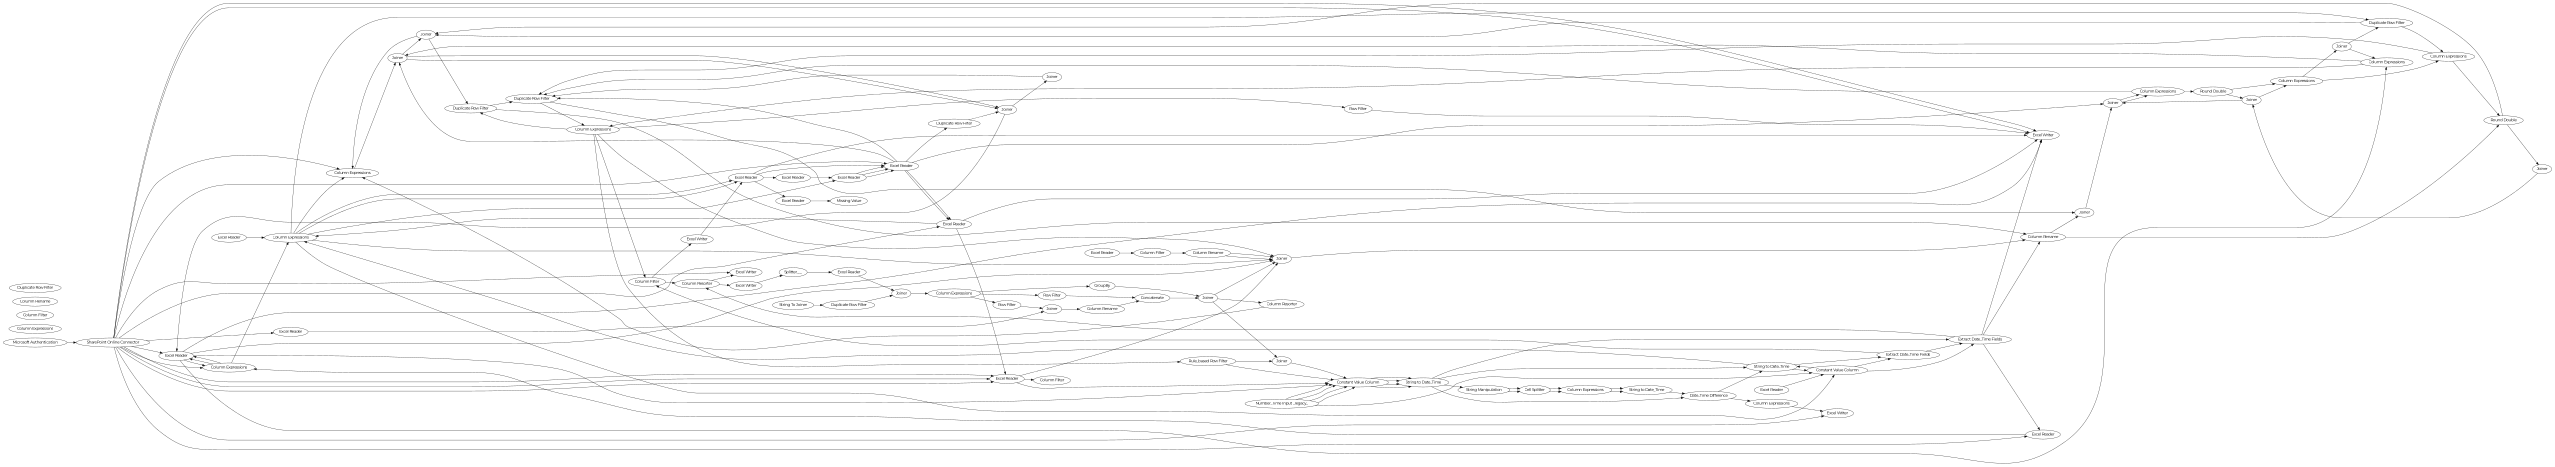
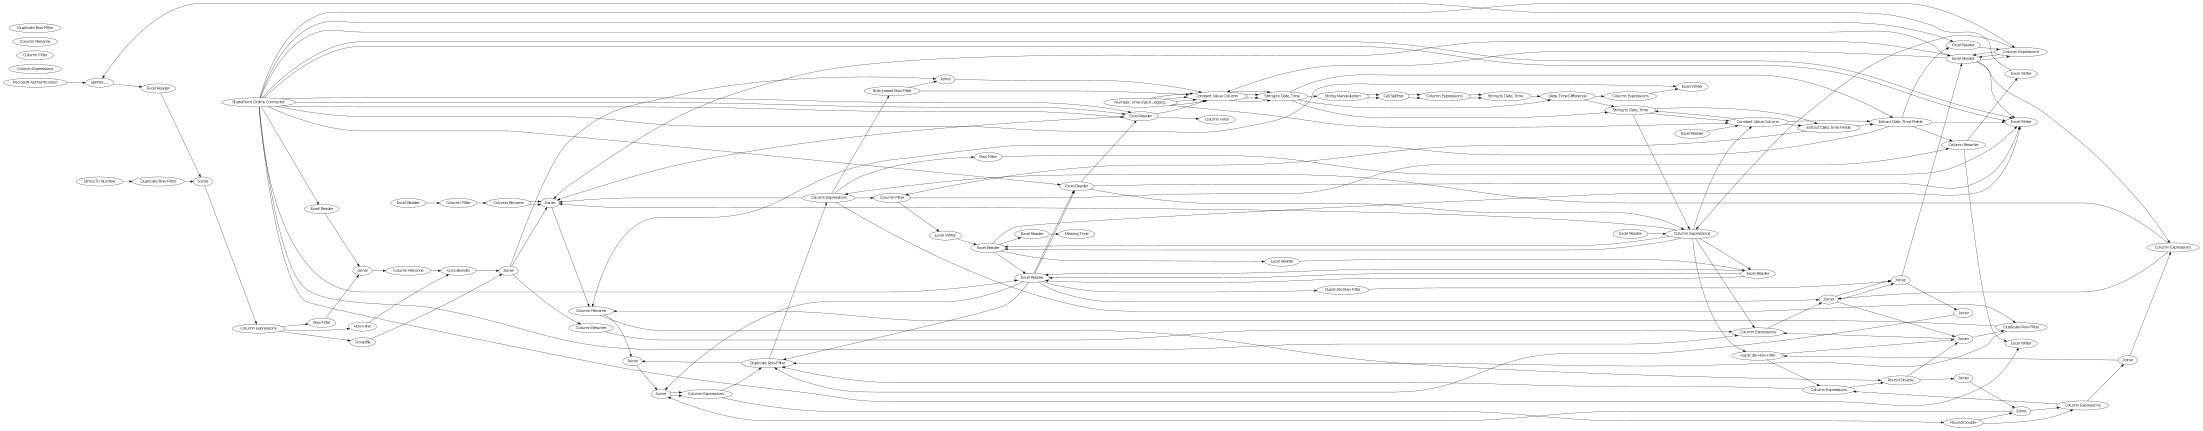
node "Missing Value": label "Missing Value" -> "Missing Time"
node "String To Joiner": label "String To Joiner" -> "String To Number"
edge "Microsoft Authentication" -> "SharePoint Online Connector": now "Microsoft Authentication" -> "Splitter___"
